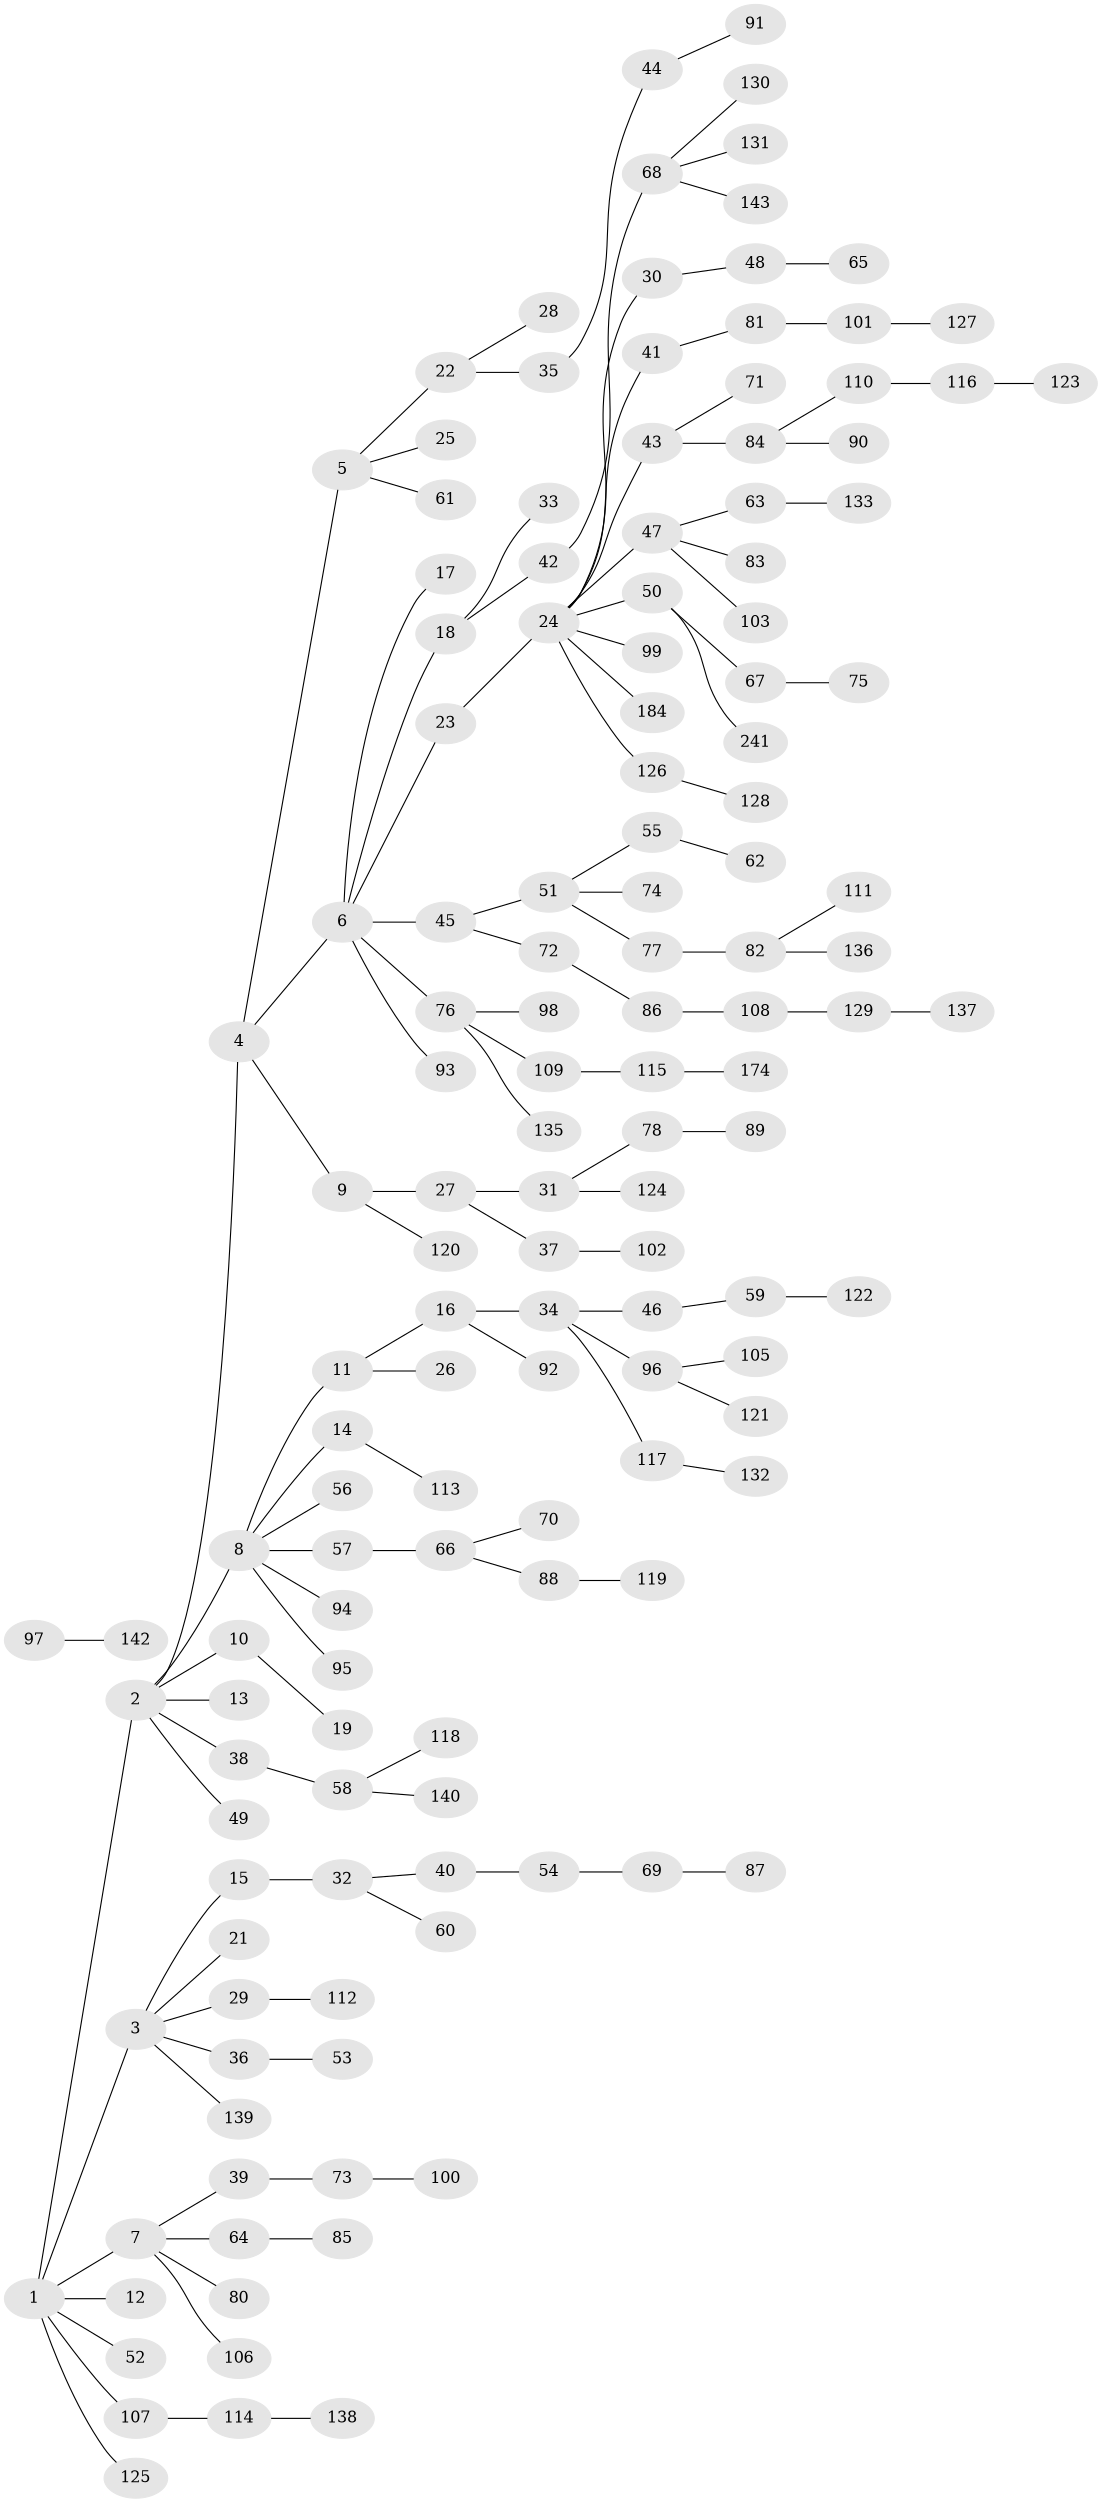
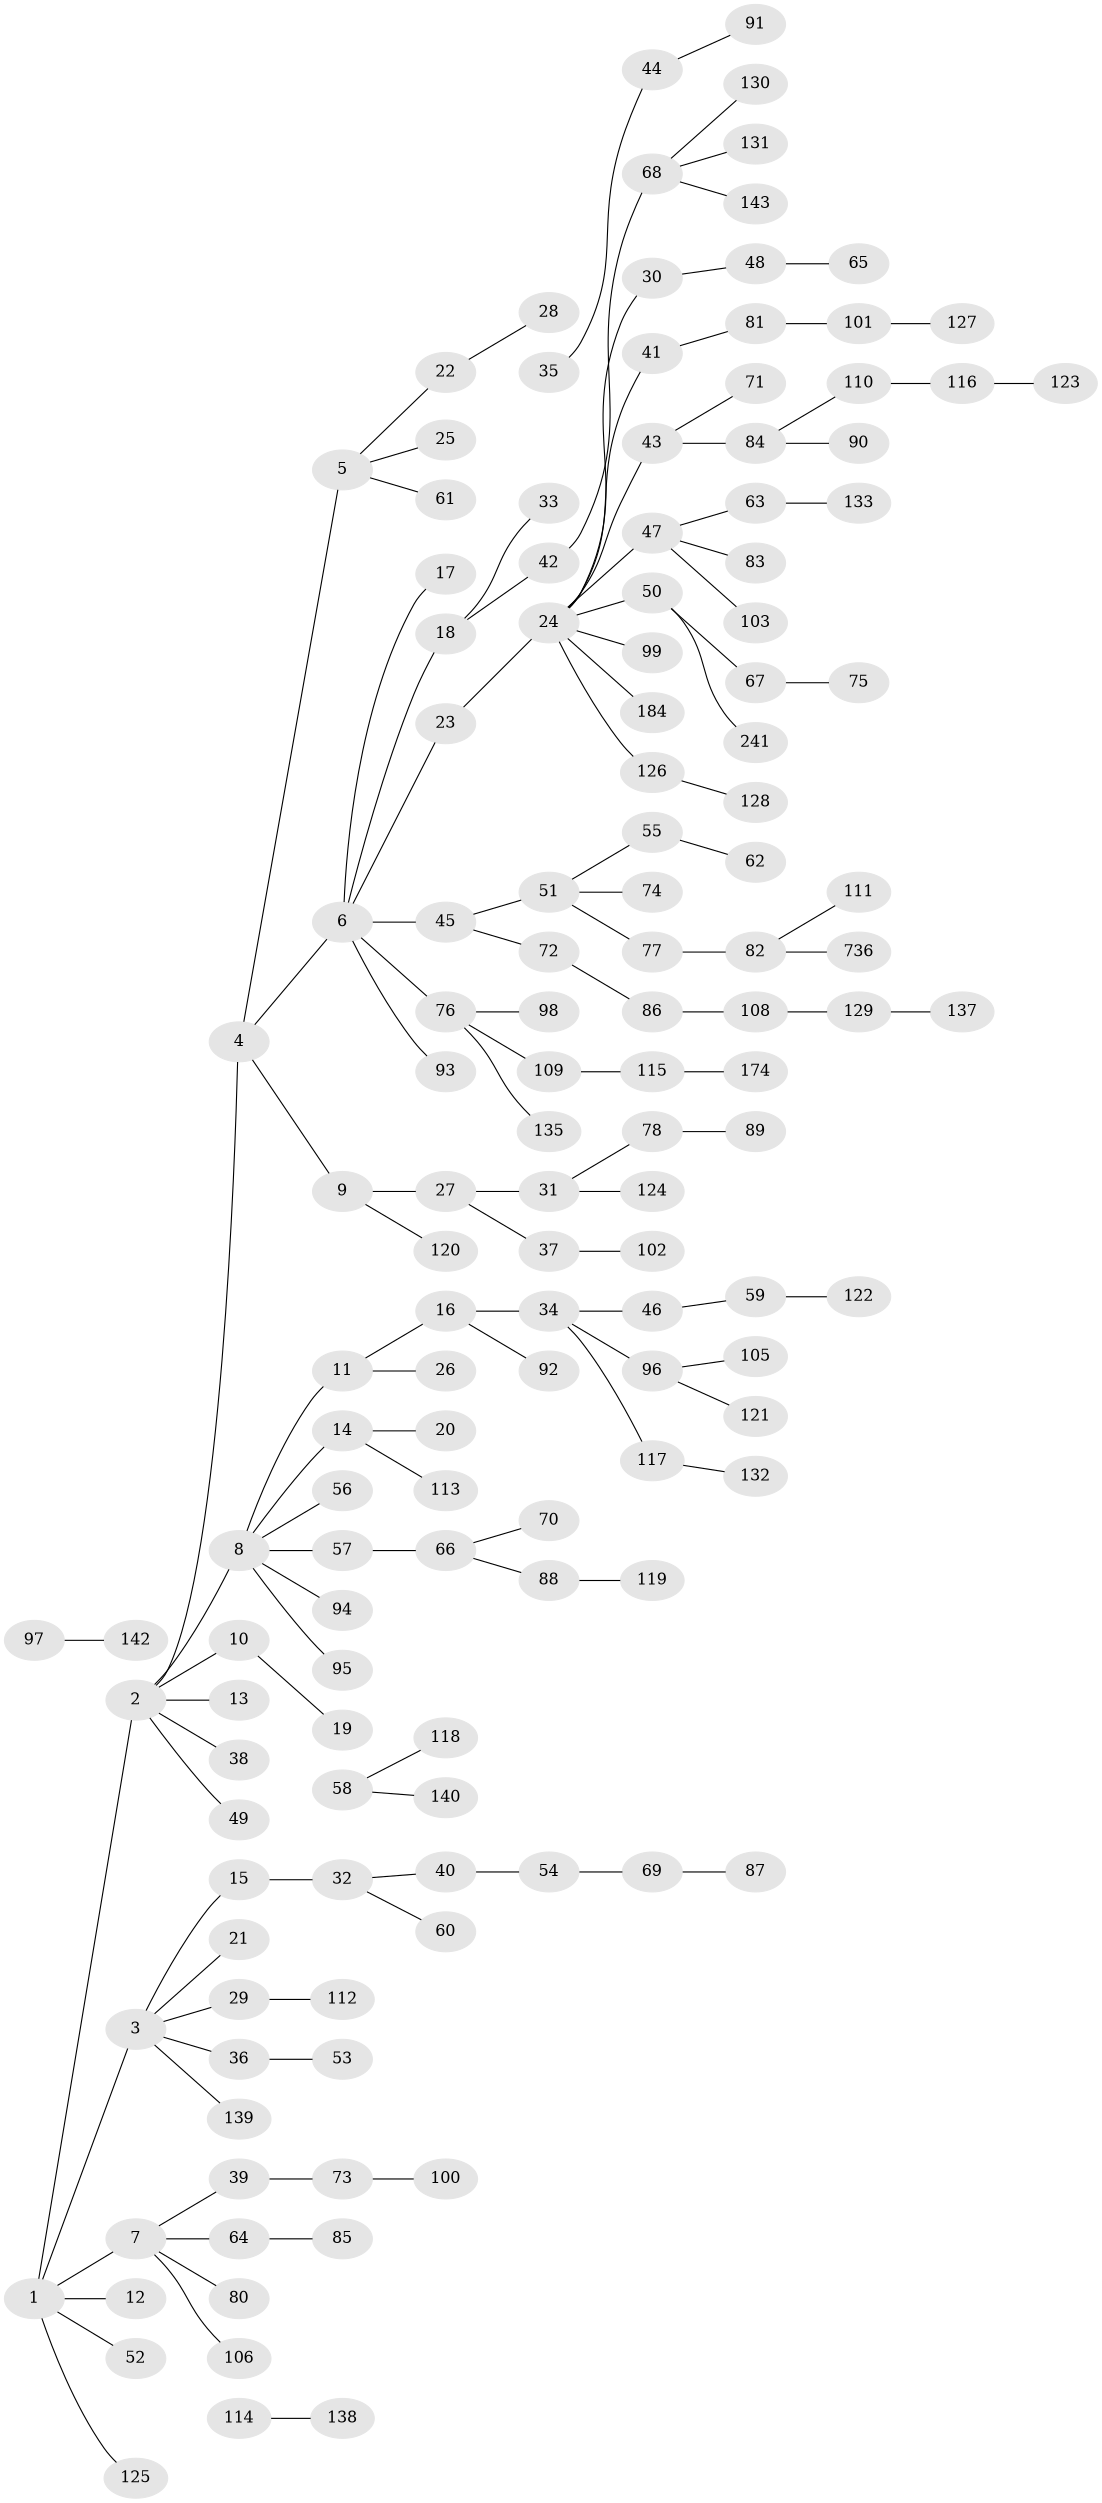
edge "22" -- "35": removed
node "136": label "136" -> "736"
node "20": added
edge "38" -- "58": removed
node "107": removed
